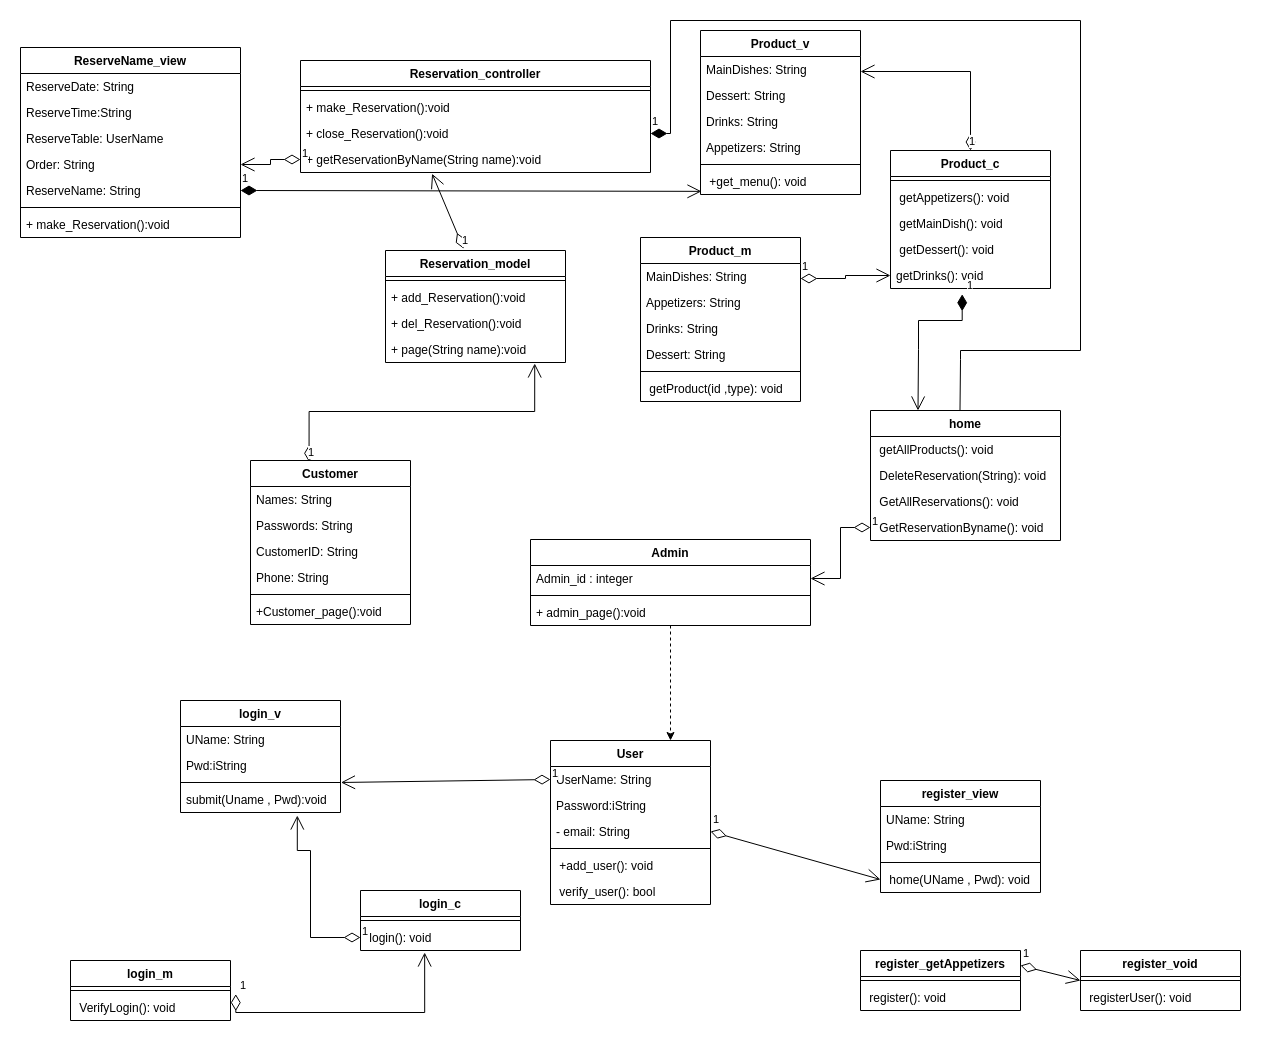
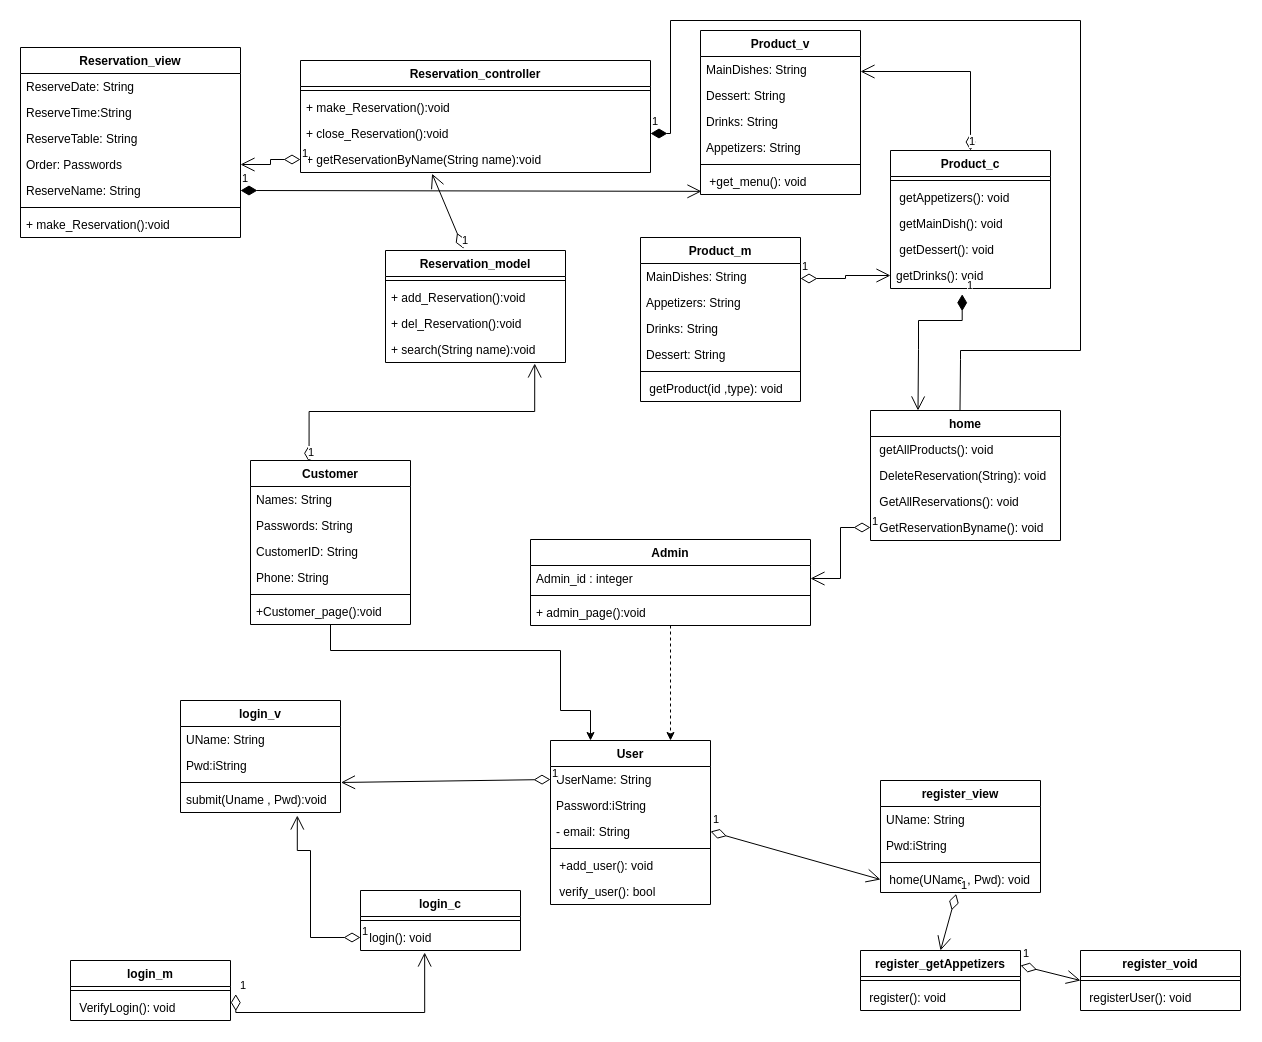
node "ReserveName_view": label "ReserveName_view" -> "Reservation_view"
node "ReserveTable: UserName": label "ReserveTable: UserName" -> "ReserveTable: String"
node "Order: String": label "Order: String" -> "Order: Passwords"
node "+ page(String name):void": label "+ page(String name):void" -> "+ search(String name):void"
edge "Customer" -> "User": added
edge "home(UName , Pwd): void" -- "register_getAppetizers": added, label "1"
